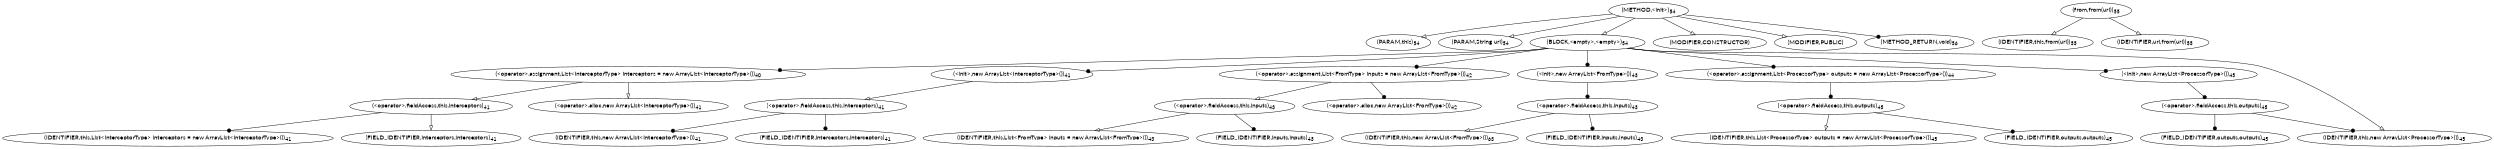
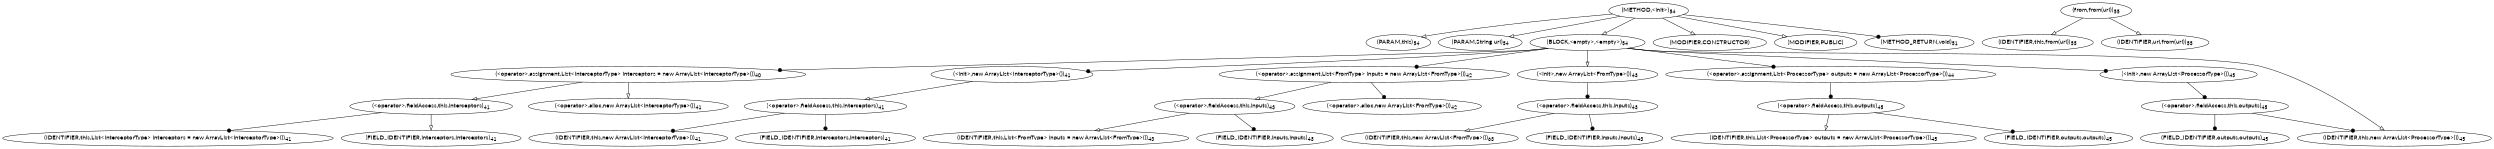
node "(METHOD_RETURN,void)": text "56" -> "51"
edge "(BLOCK,<empty>,<empty>)" -> "(<init>,new ArrayList<FromType>())": arrowhead dot -> onormal
